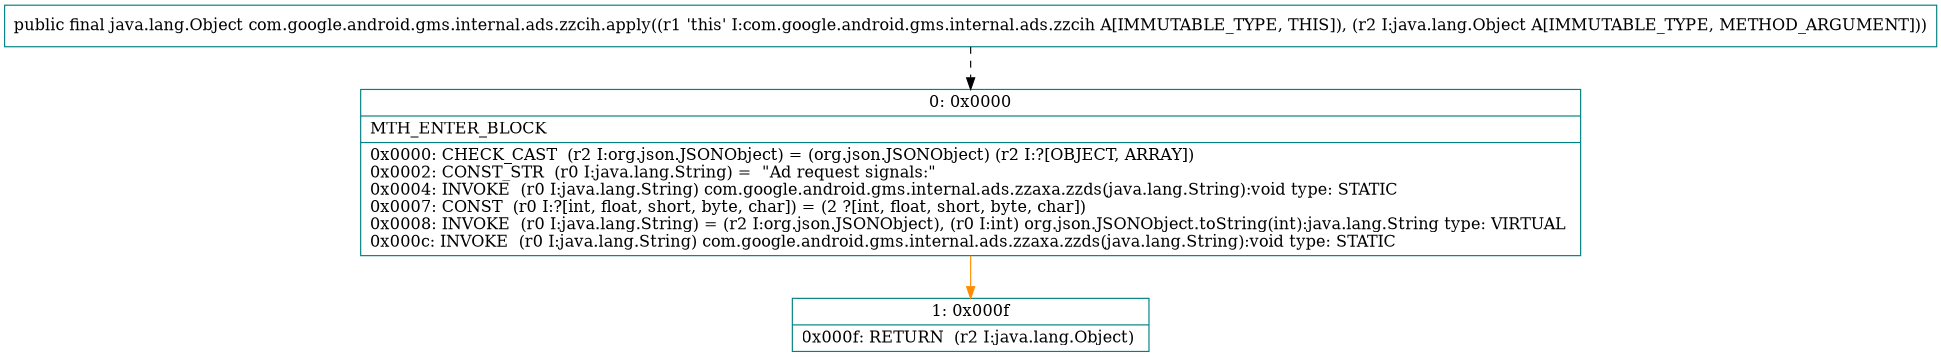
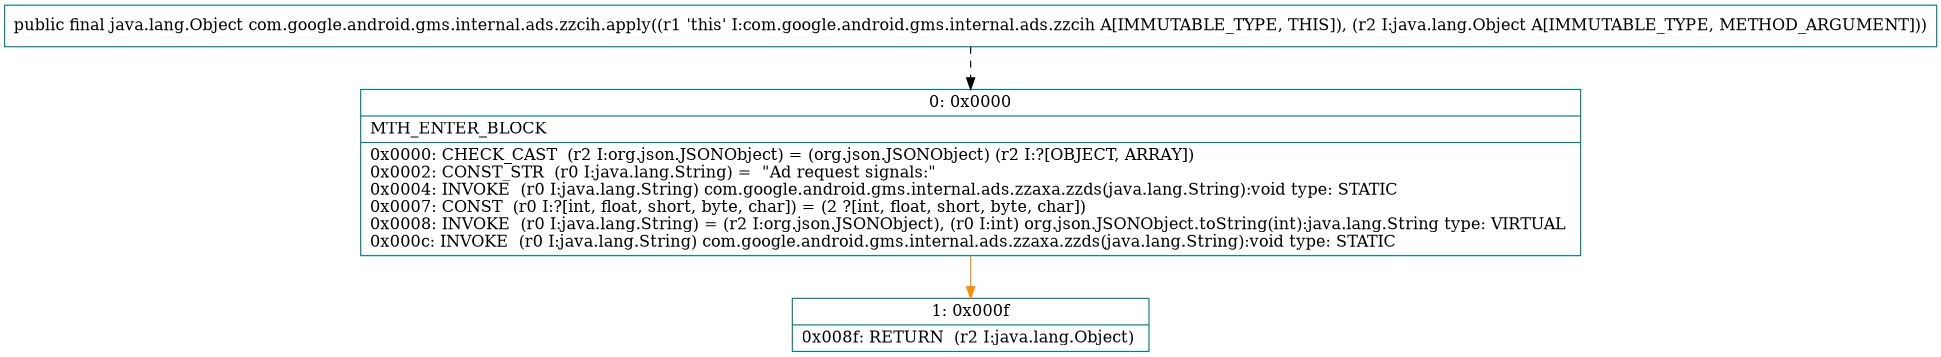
node "1: 0x000f": text "0x000f: RETURN  (r2 I:java.lang.Object)" -> "0x008f: RETURN  (r2 I:java.lang.Object)"
